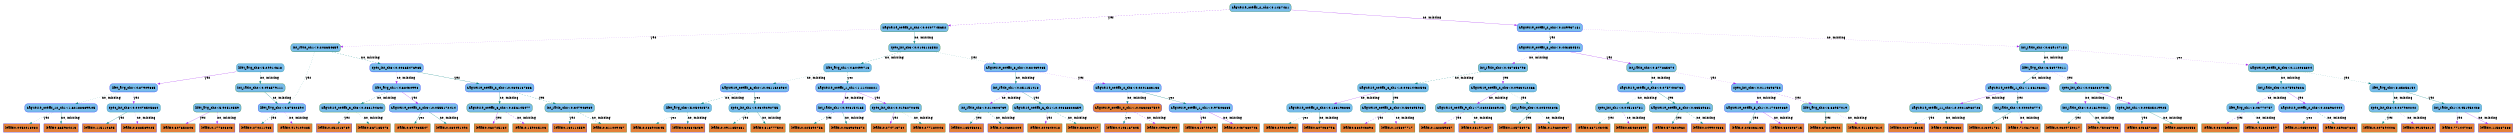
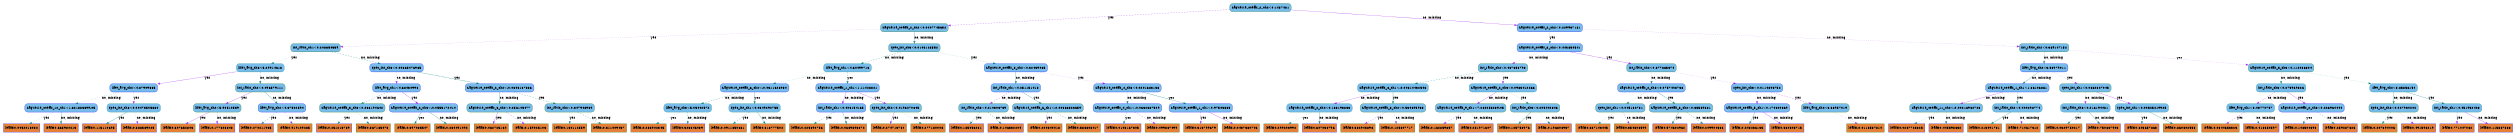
edge "int_ratio_ch1<0.208654359" -> "lifet_avg_ch2<4.67502594": now "int_ratio_ch1<0.208654359" -> "lifet_avg_ch3<5.29914618"
edge "int_ratio_ch2<0.496579111" -> "lifet_avg_ch2<5.90510559": added, label "yes"
node "Laguerre_coeffs_4_ch1<-0.0632687509": fillcolor #e48038 -> #78bceb
node "leaf=0.130112559": color blue -> darkgreen
node "leaf=0.678229392": removed
